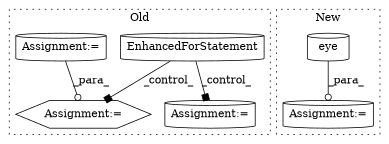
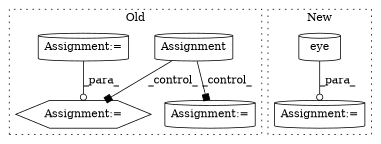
node "EnhancedForStatement": label "EnhancedForStatement" -> "Assignment"
